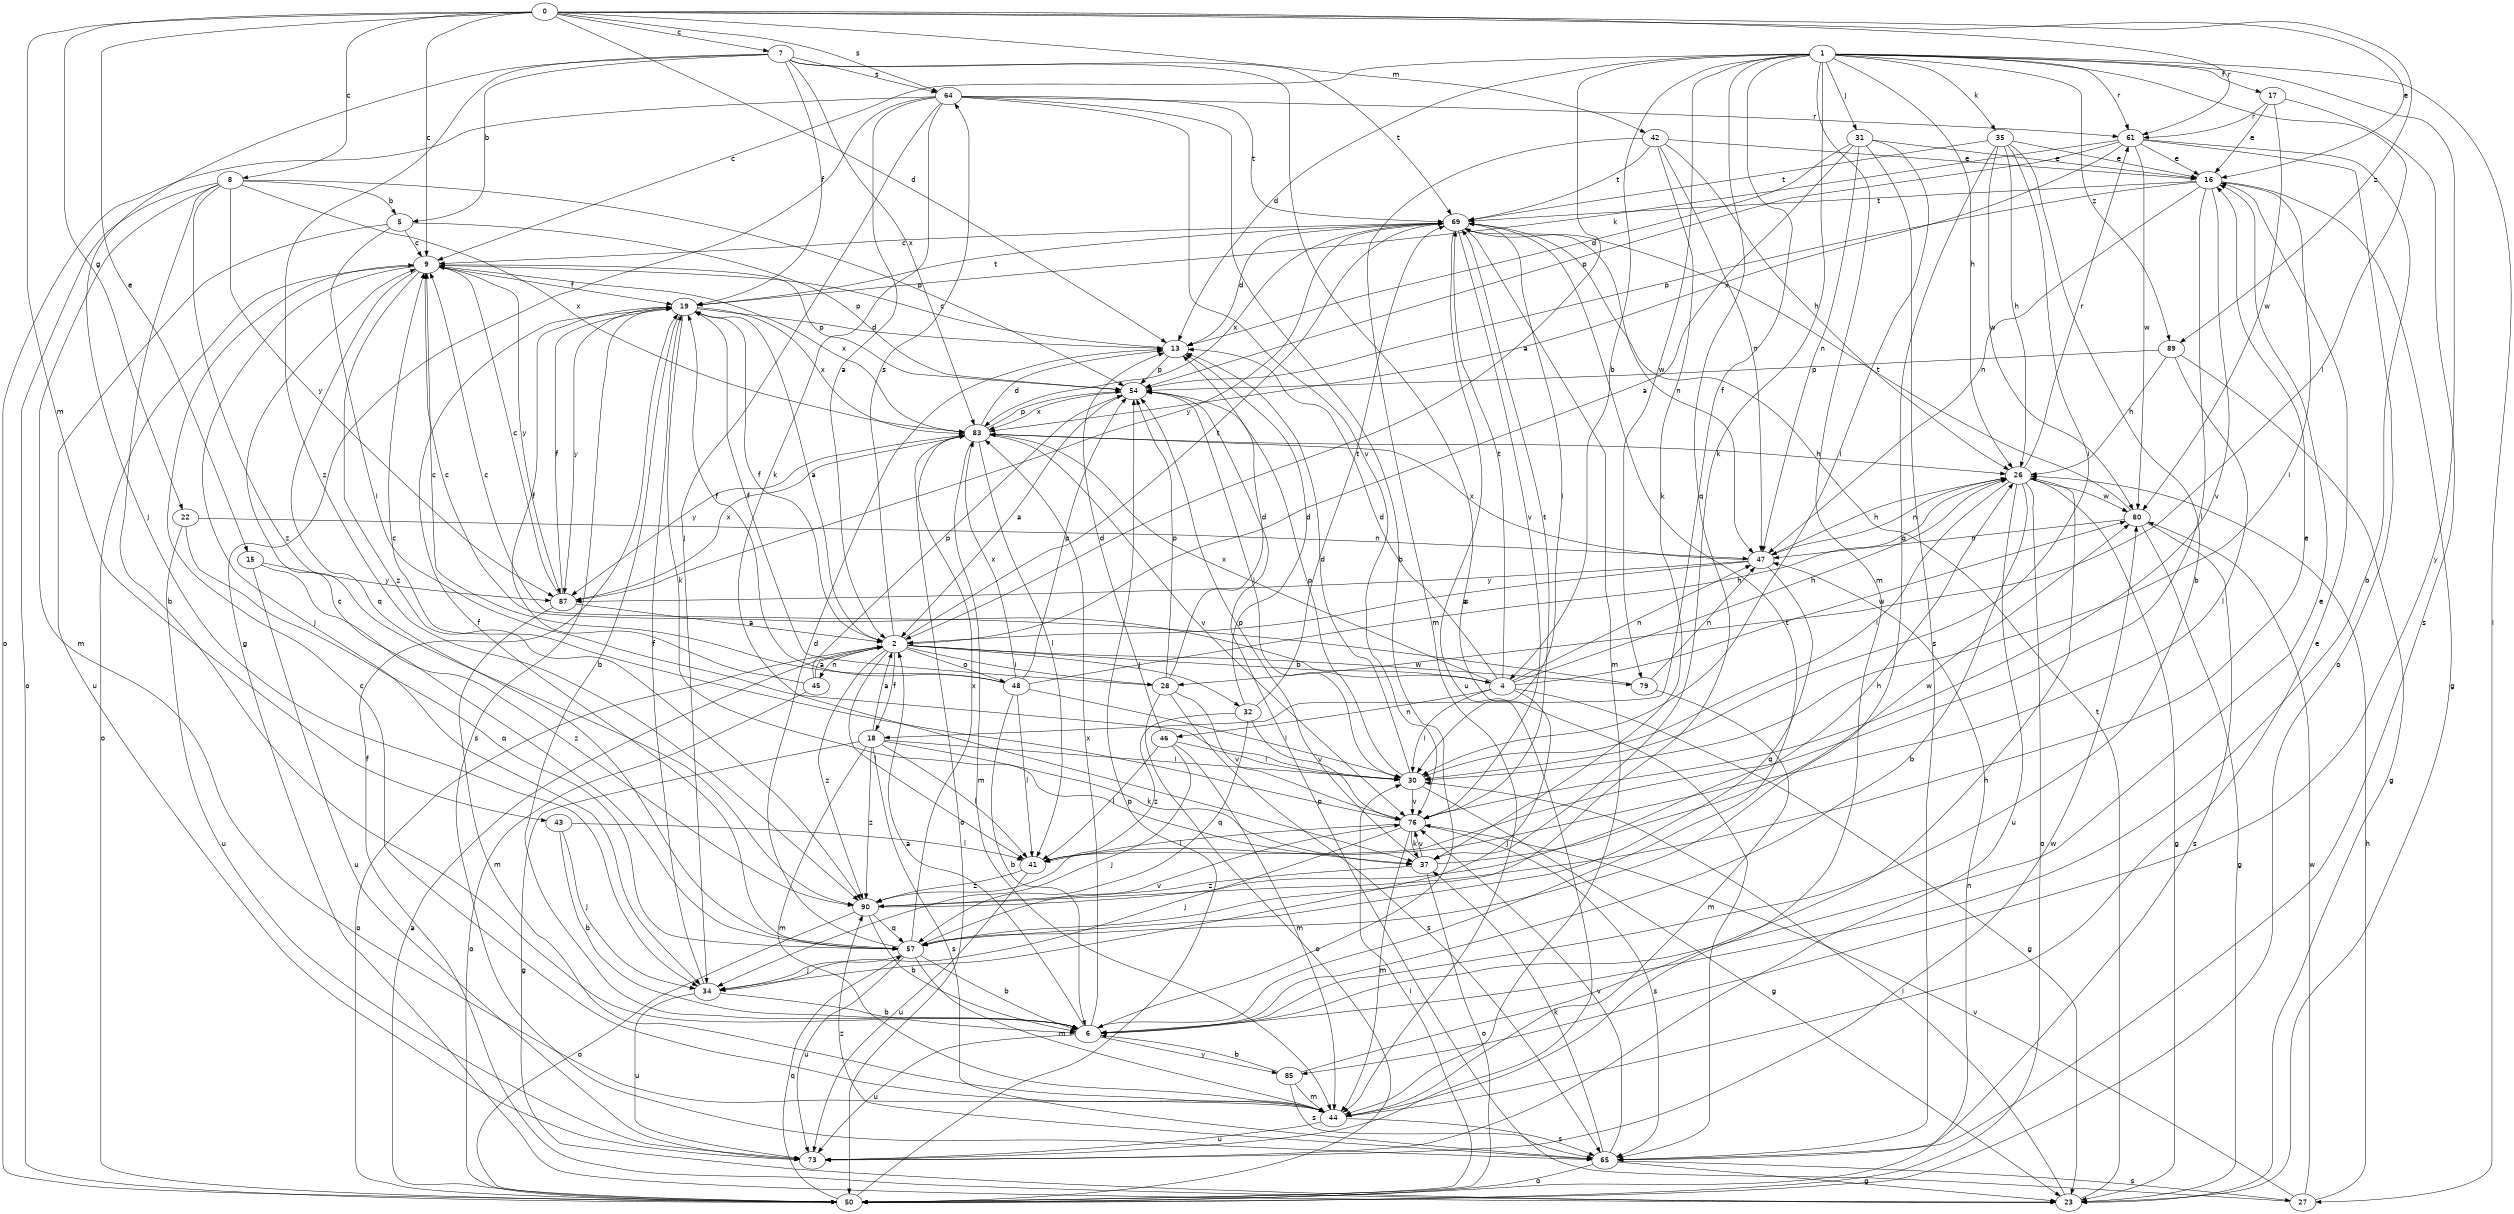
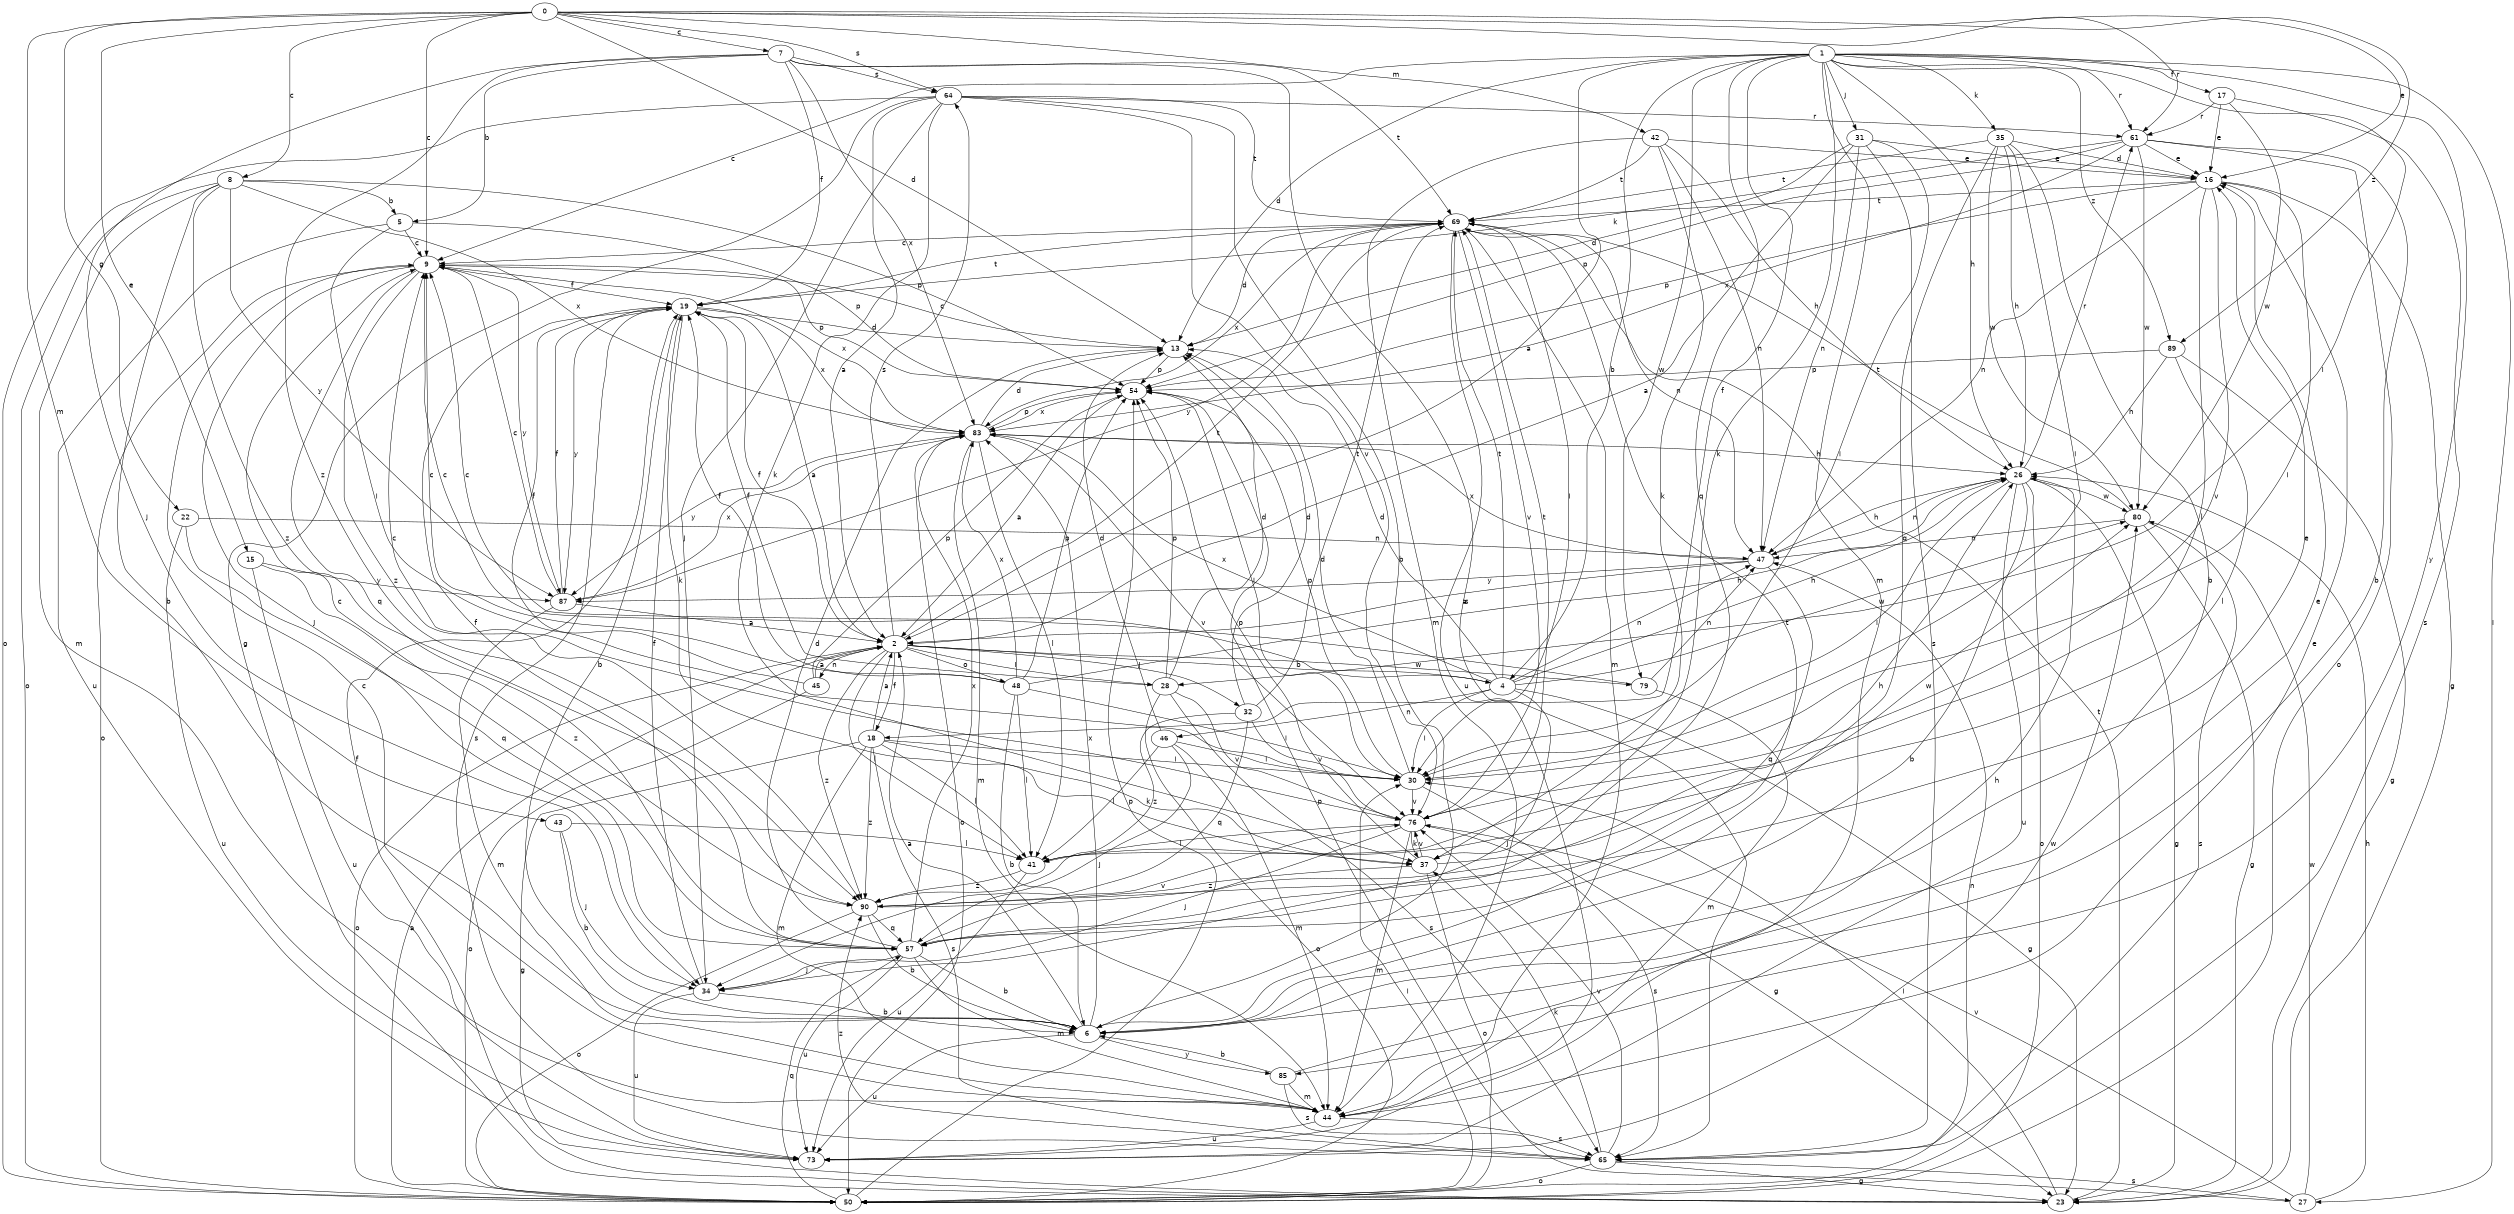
edge "35" -> "16": label "e" -> "d"
